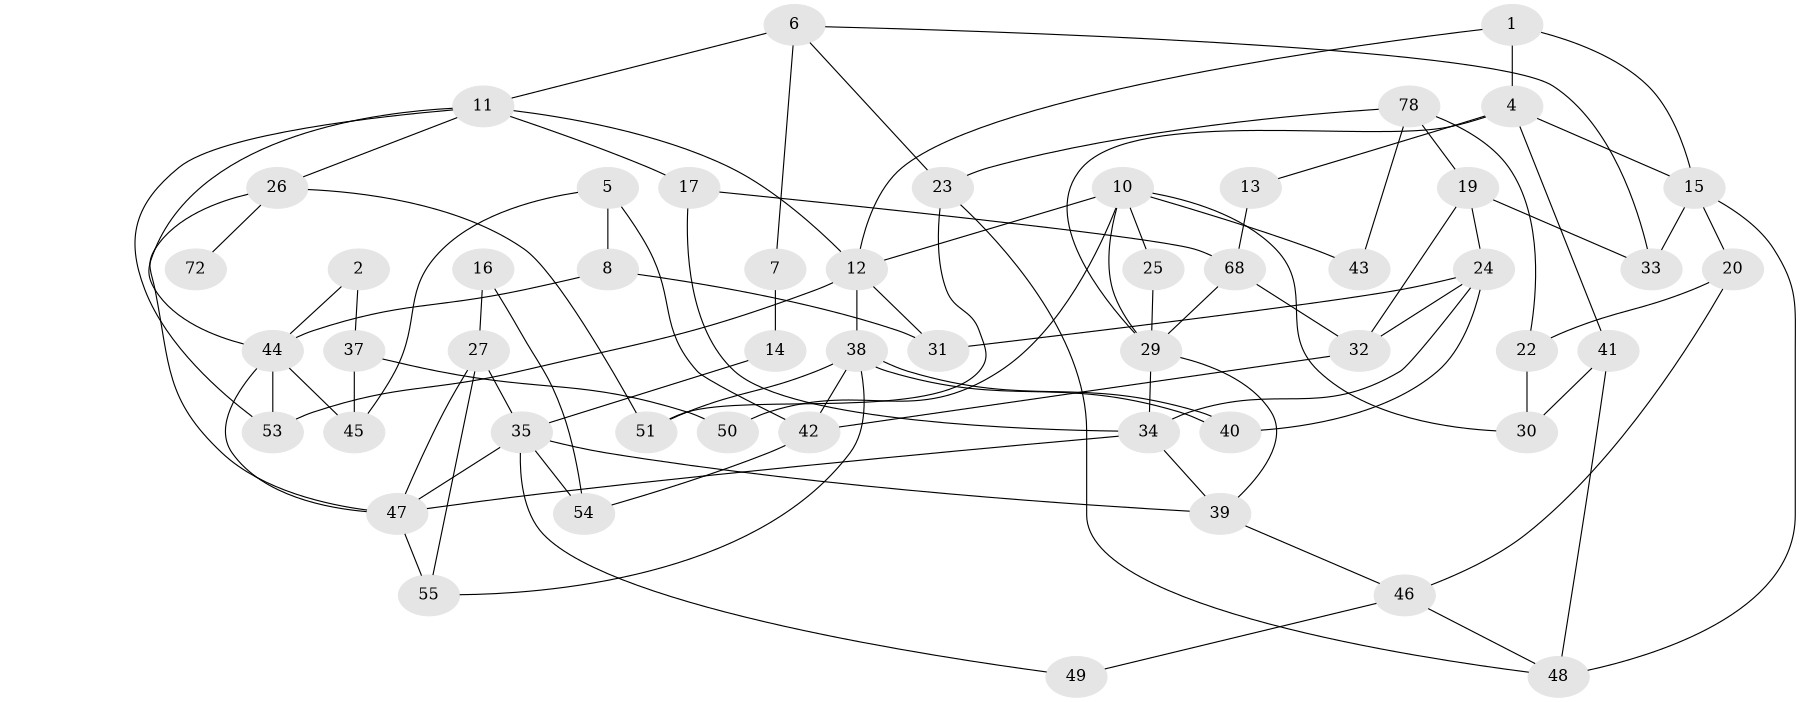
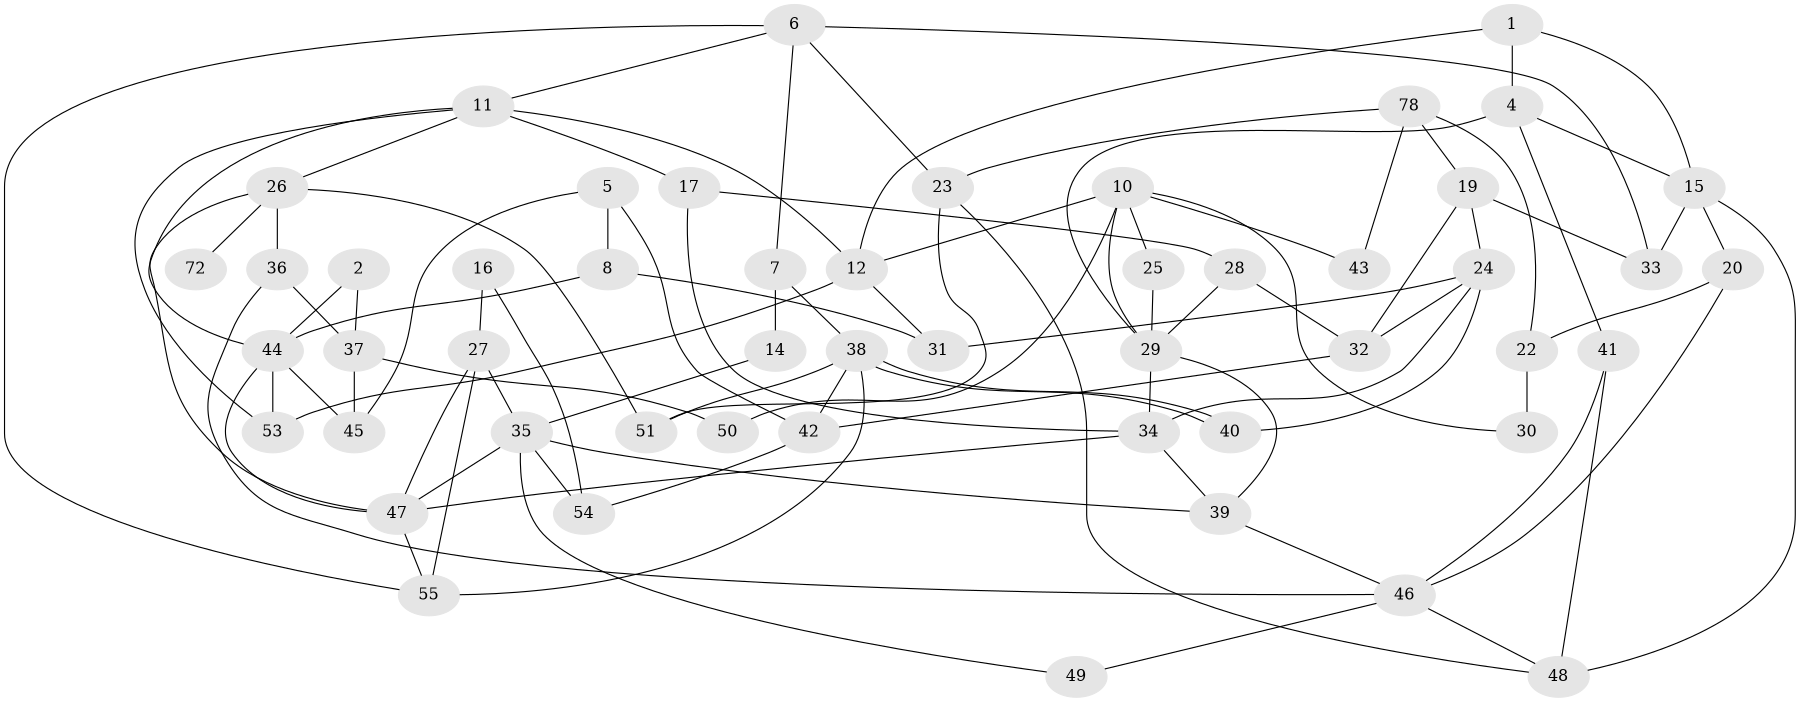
edge "6" -- "55": added
node "13": removed
node "36": added
node "68": label "68" -> "28"
edge "12" -- "38": now "7" -- "38"
edge "41" -- "30": now "41" -- "46"
